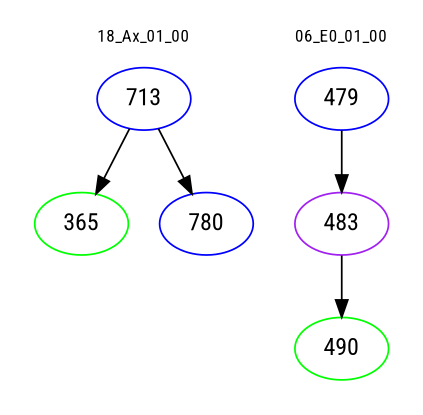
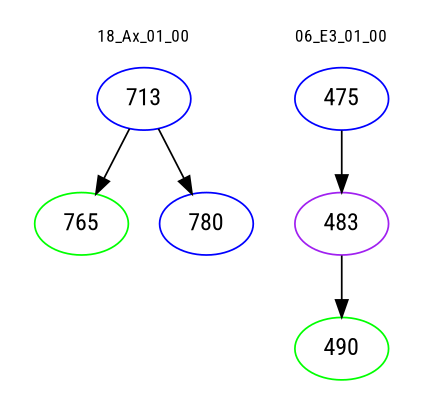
cluster "06_E0_01_00": label "06_E0_01_00" -> "06_E3_01_00"
node "479": label "479" -> "475"
node "365": label "365" -> "765"
